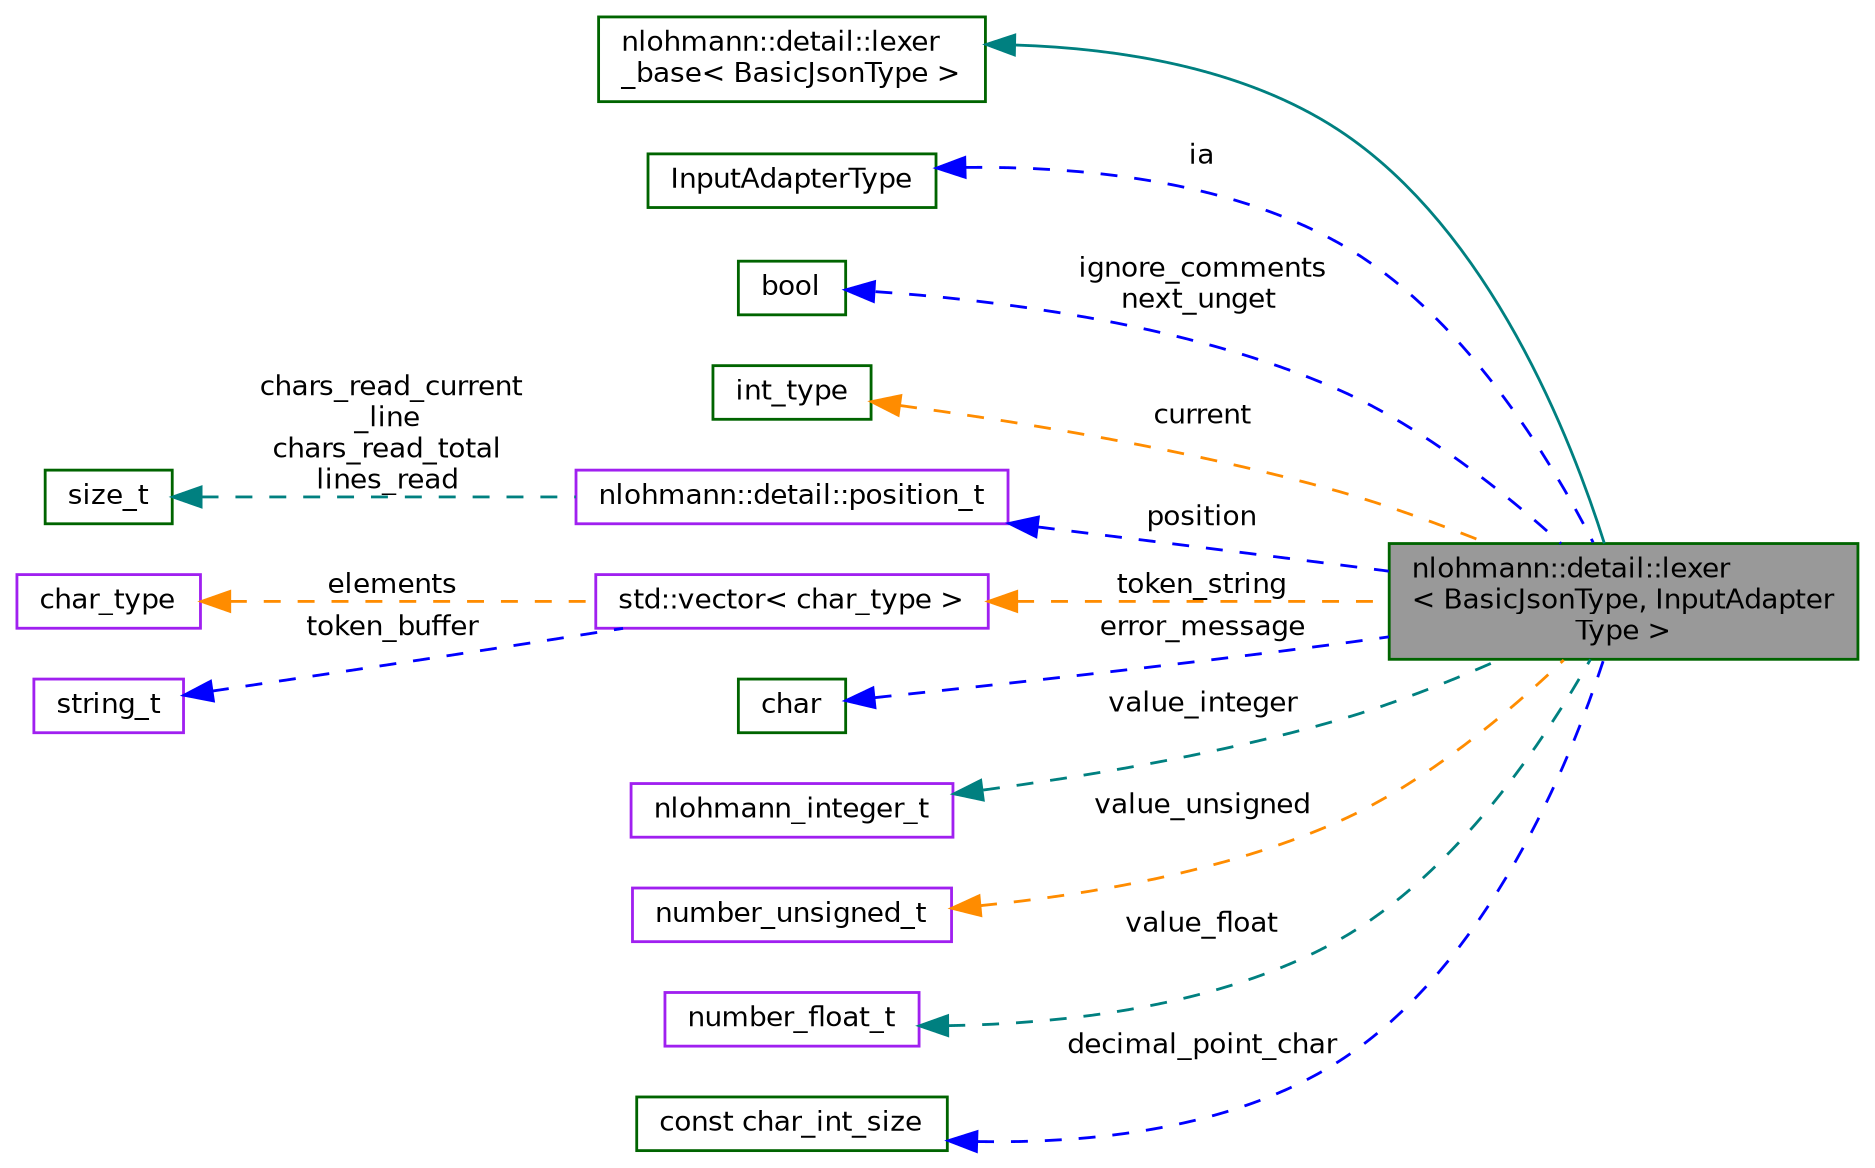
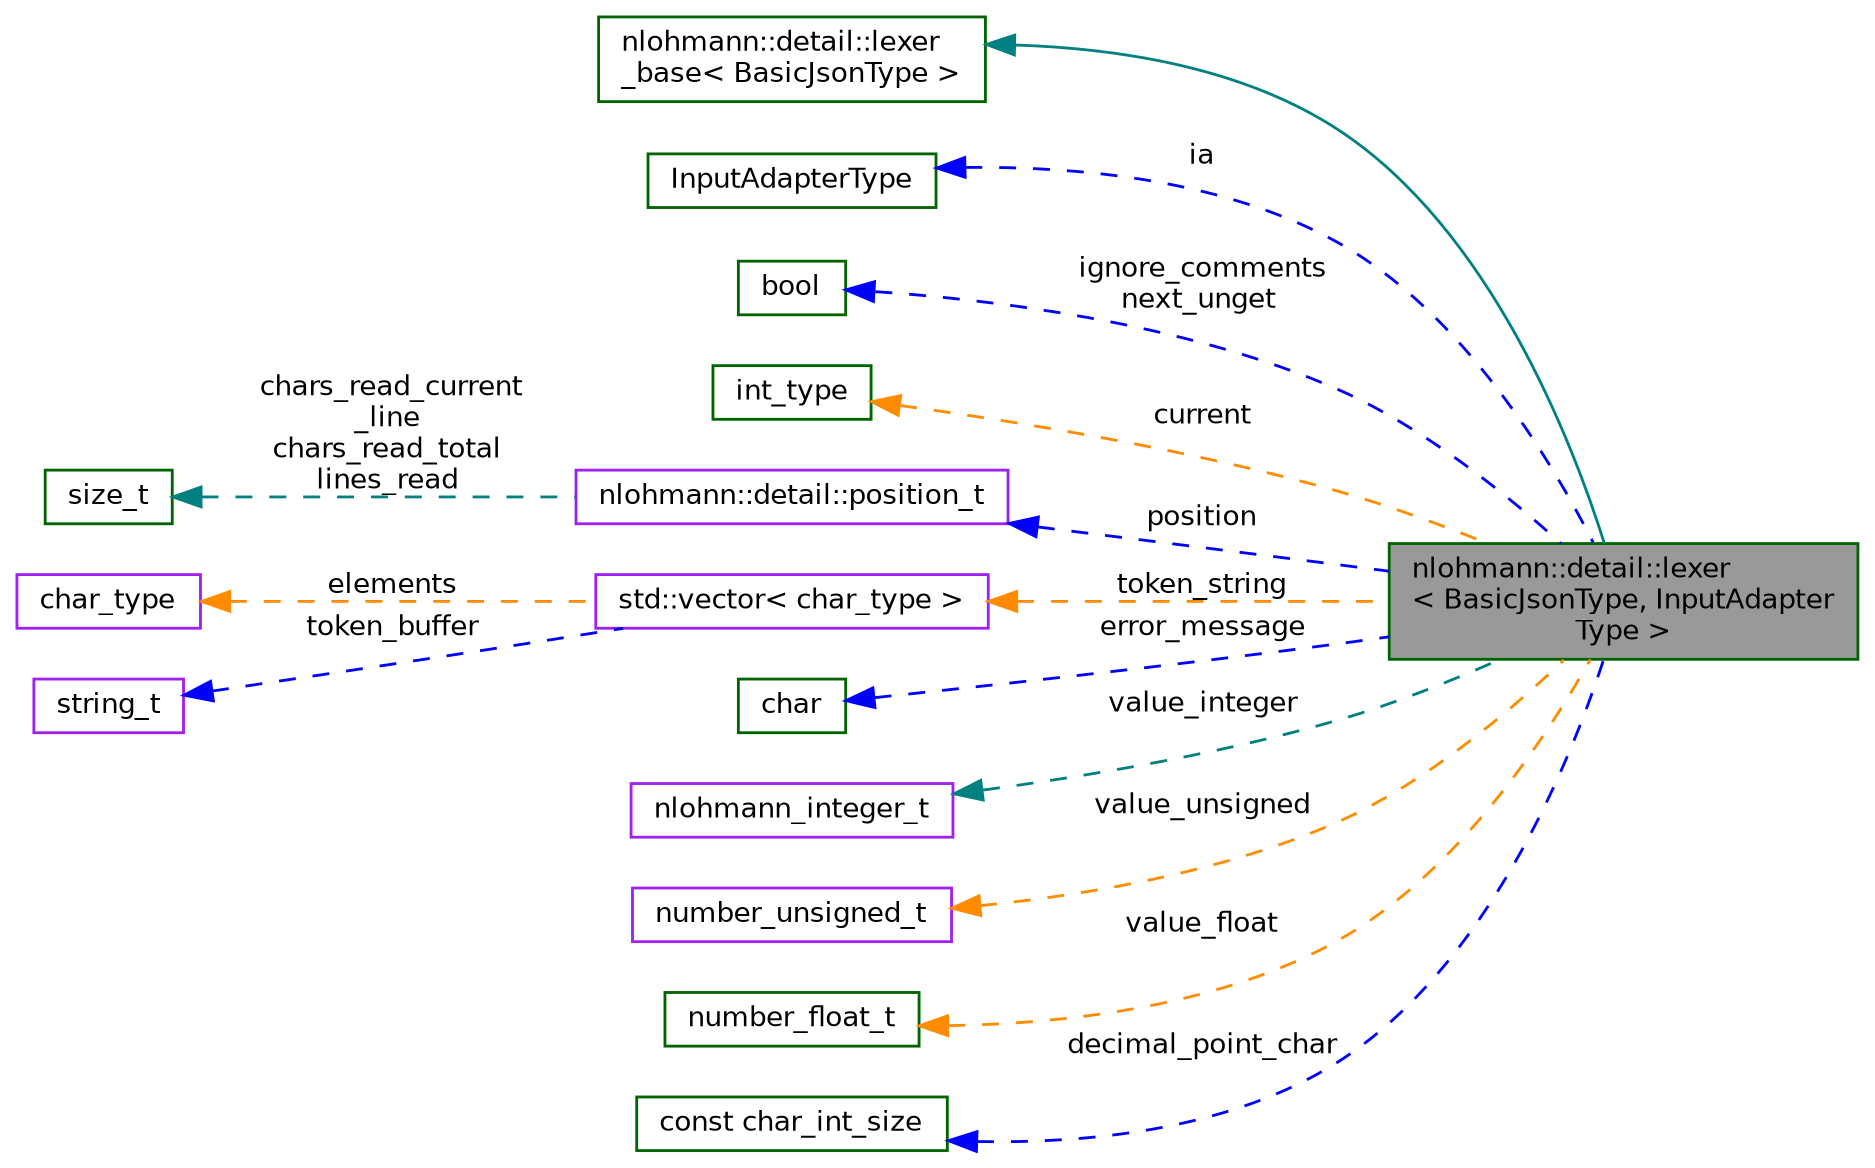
edge "nlohmann::detail::lexer < BasicJsonType, InputAdapter Type >" -> "number_float_t": color teal -> darkorange
node "number_float_t": color purple -> darkgreen
